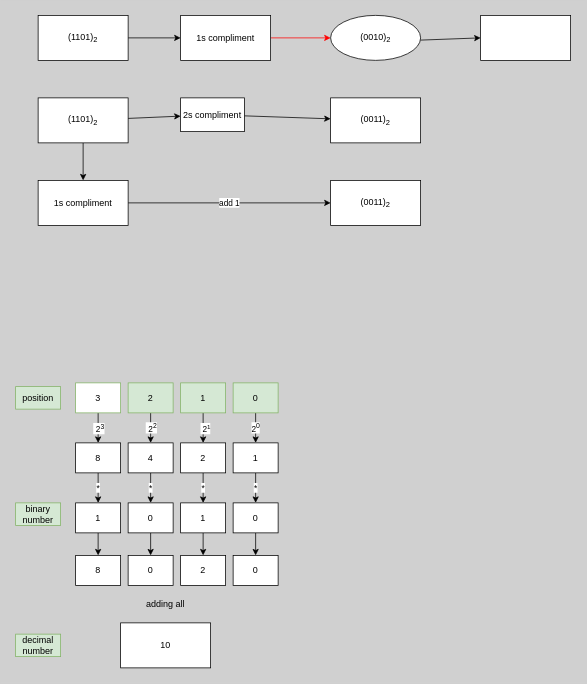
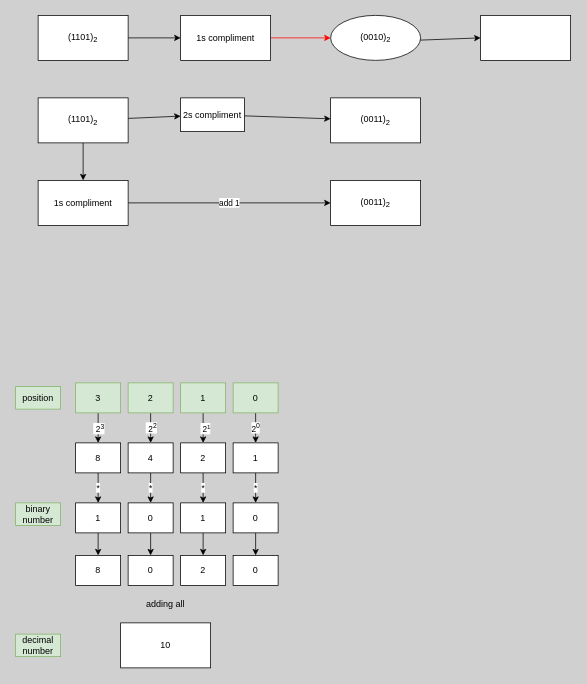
node "3": fillcolor #ffffff -> #d5e8d4
